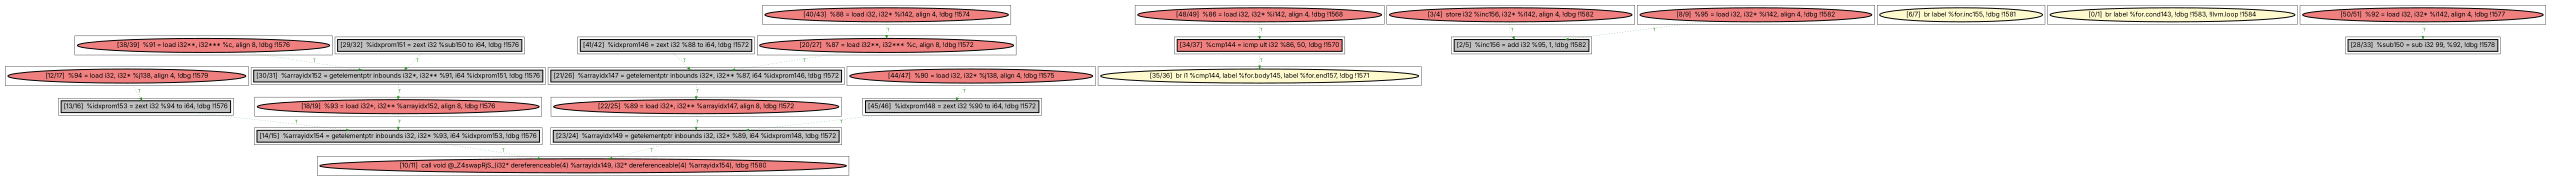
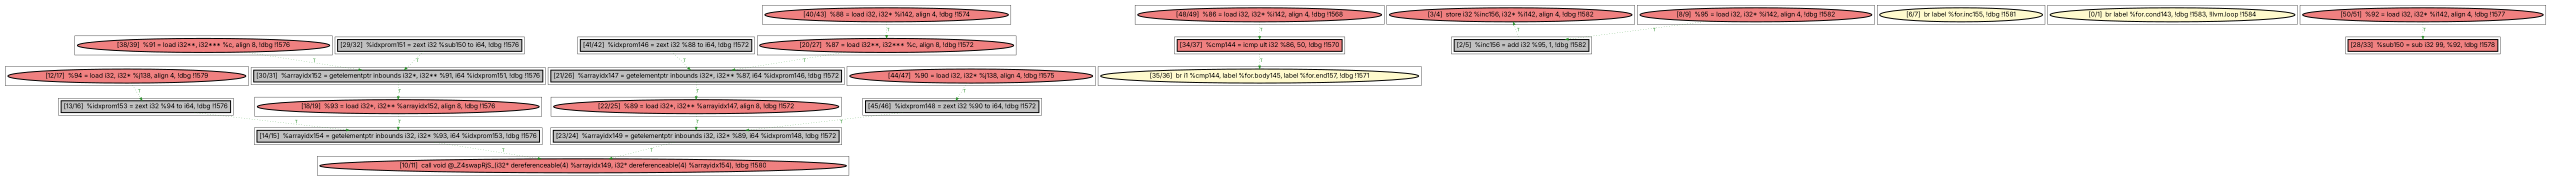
edge "[3/4]  store i32 %inc156, i32* %i142, align 4, !dbg !1582" -> "[2/5]  %inc156 = add i32 %95, 1, !dbg !1582": reversed
node "[28/33]  %sub150 = sub i32 99, %92, !dbg !1578": fillcolor grey -> lightcoral
